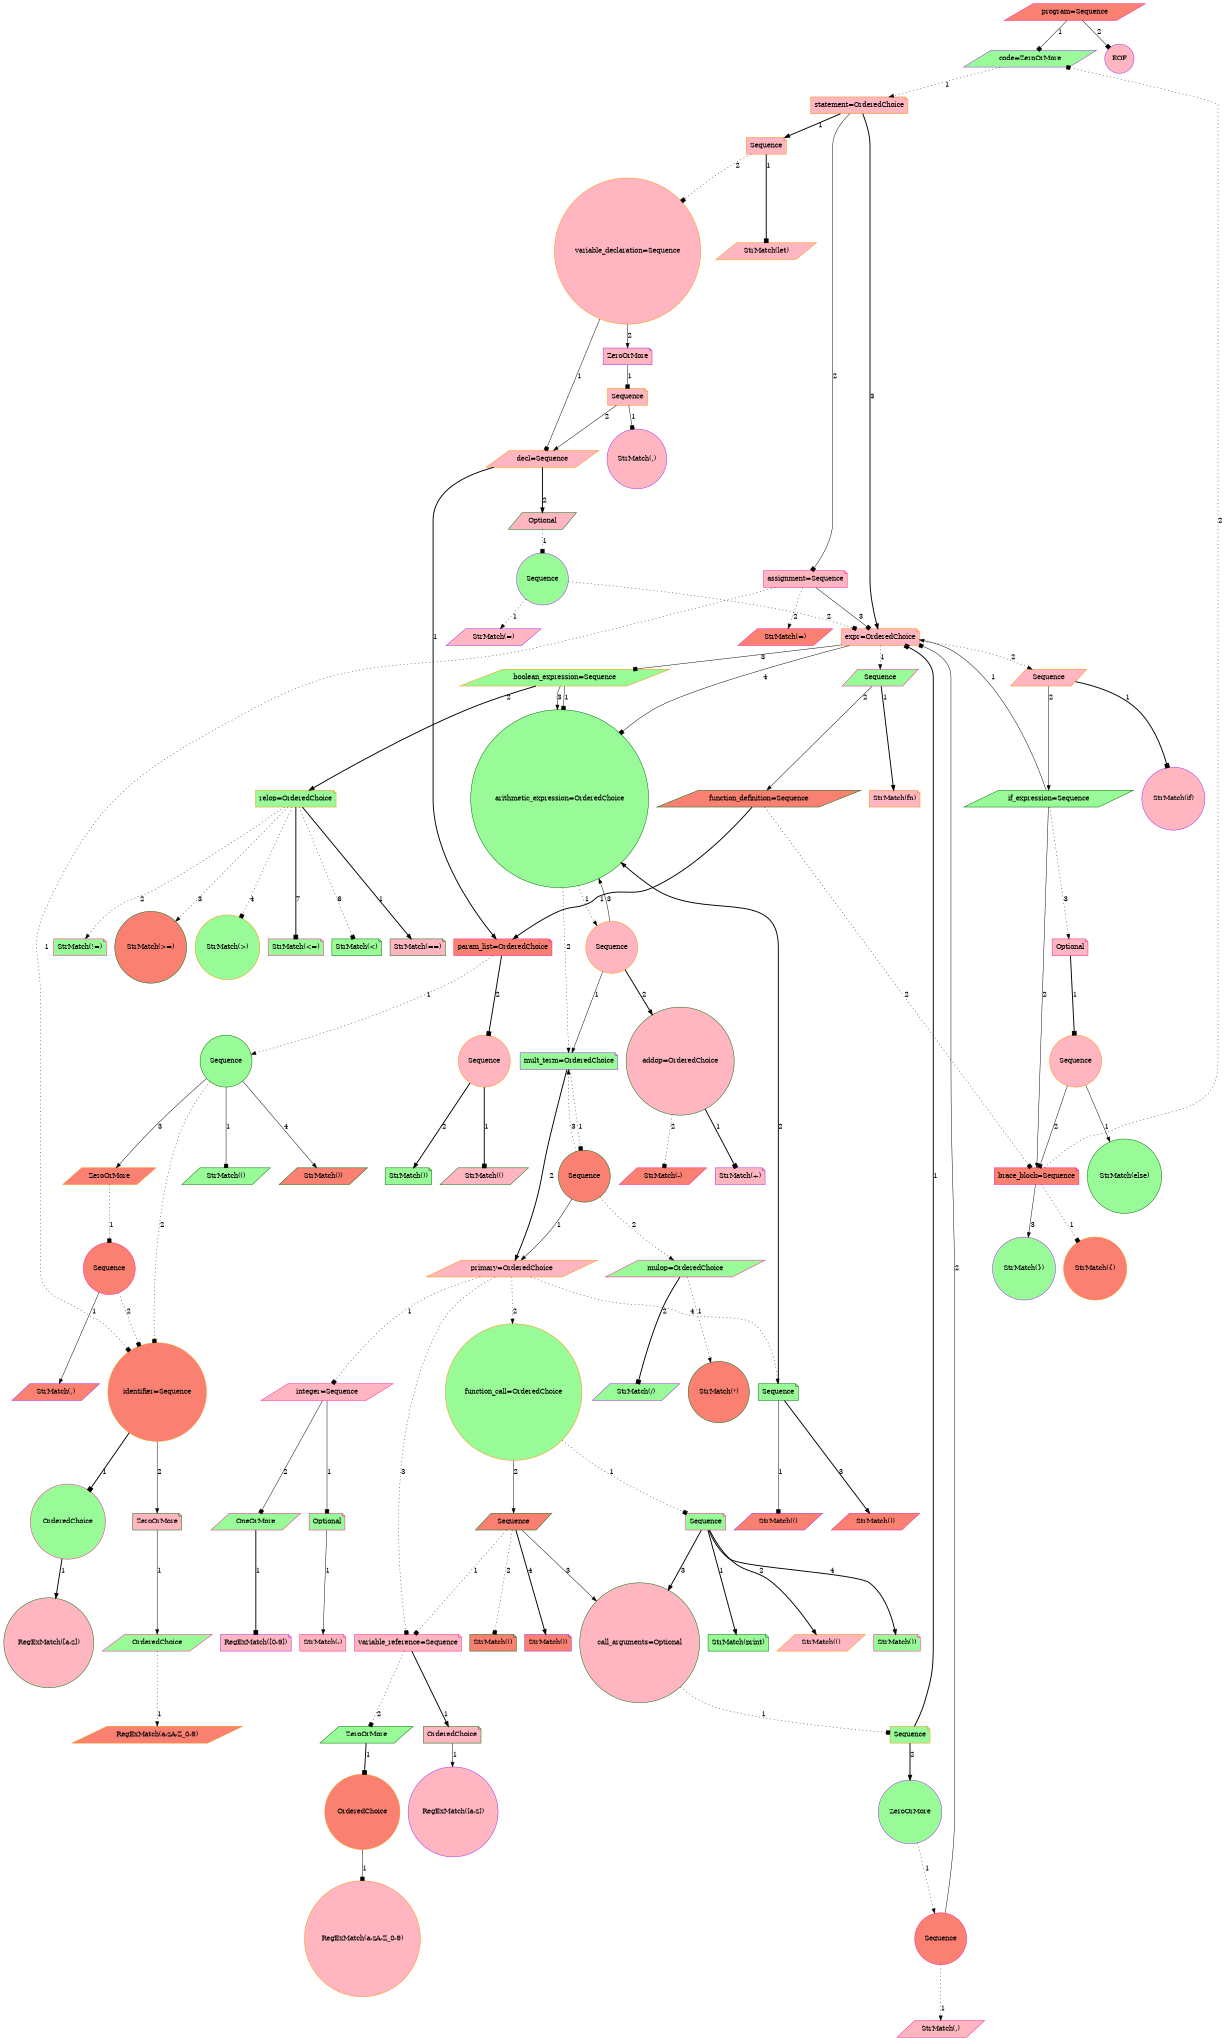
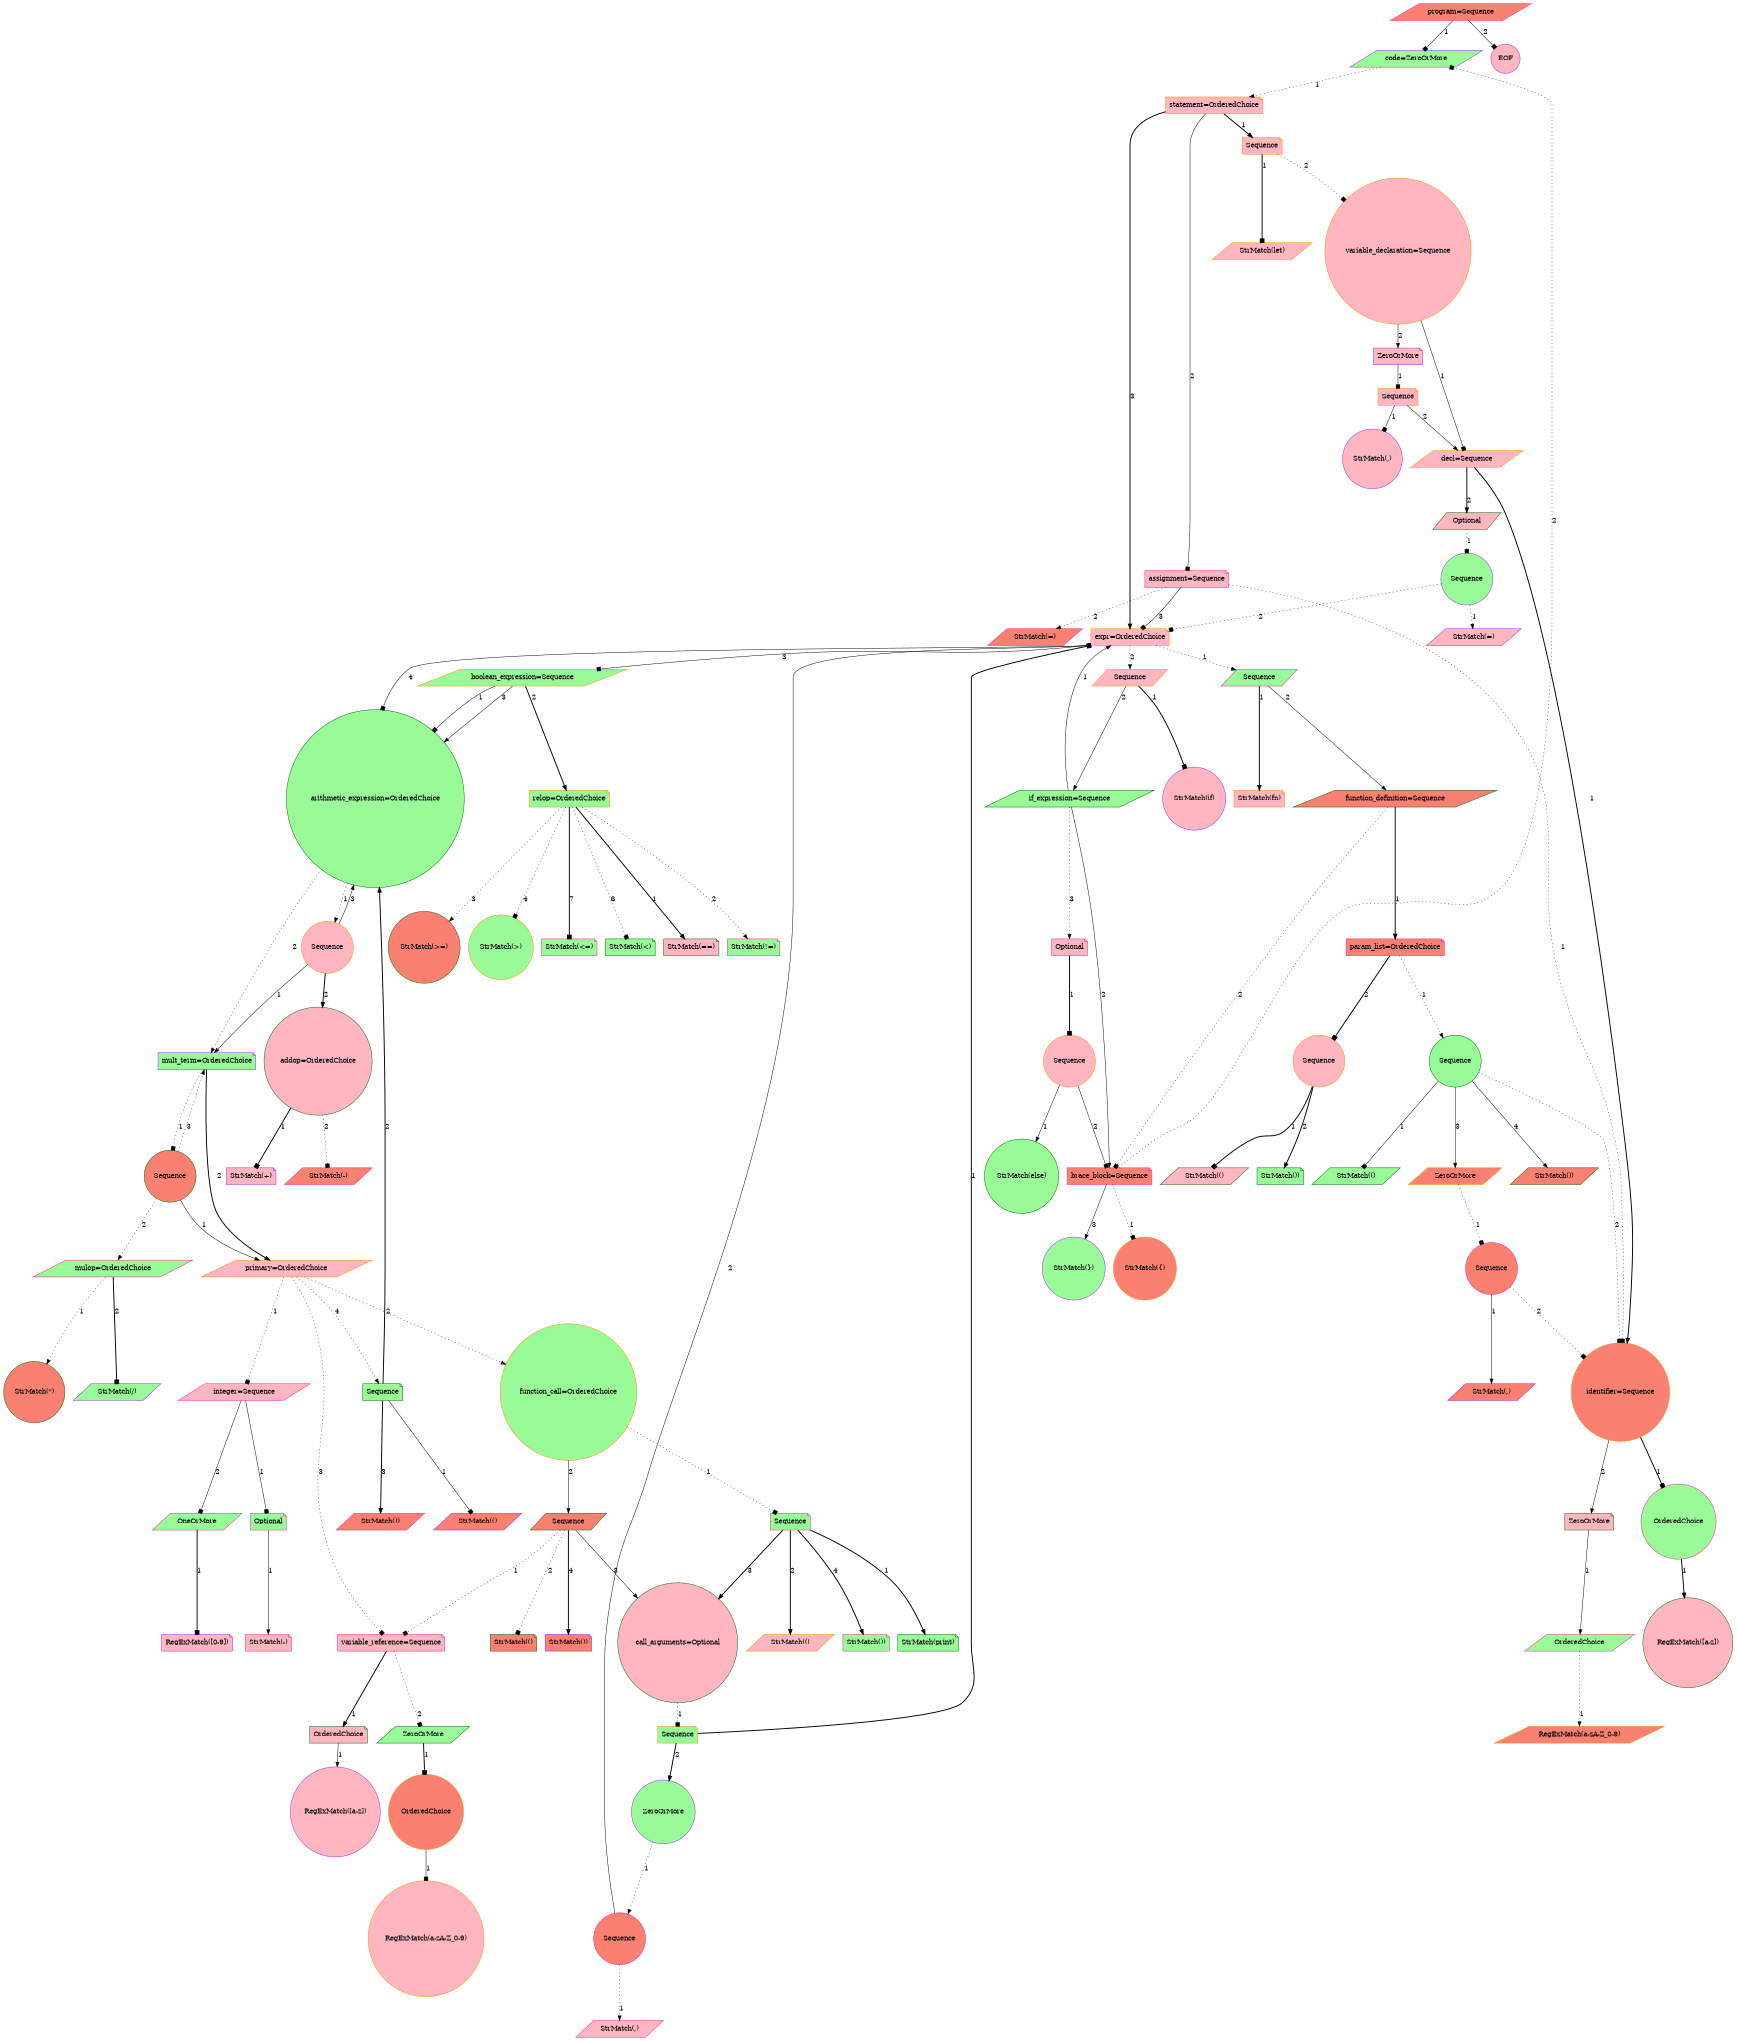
edge "decl=Sequence" -> "param_list=OrderedChoice": now "decl=Sequence" -> "identifier=Sequence"
